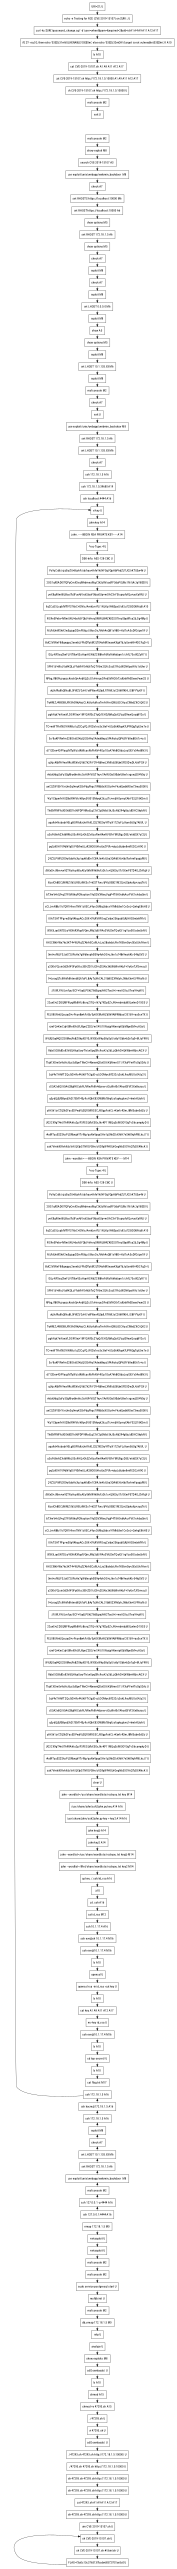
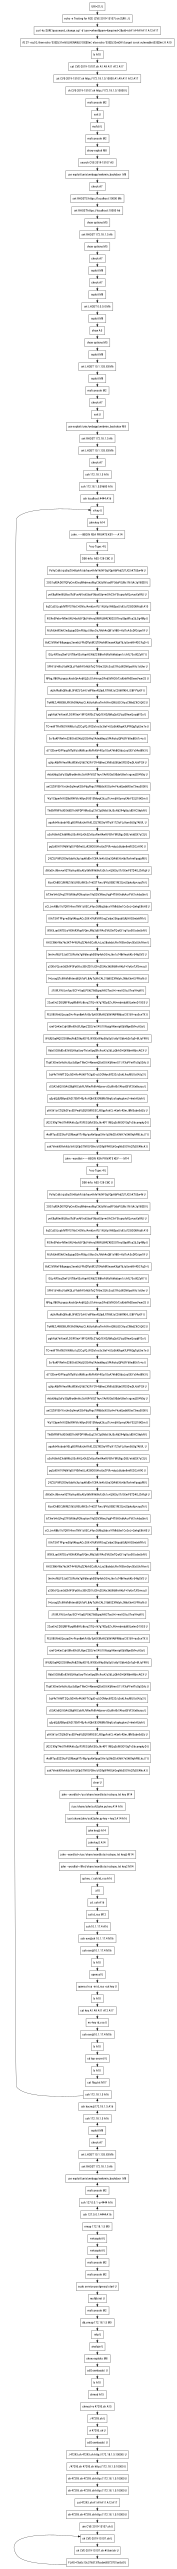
node "msfcli U": added
node "ssh 172.18.1.5:39680 A19": label "ssh 172.18.1.5:39680 A19" -> "ssh 172.18.1.5:39680 A16"
edge "help U" -> "analyze U": added
edge "chmod A15" -> "chmod +x 47293.sh A15": removed
